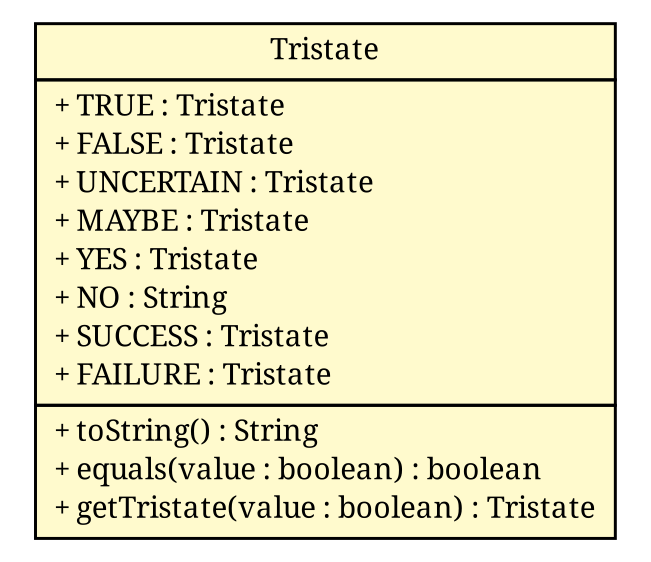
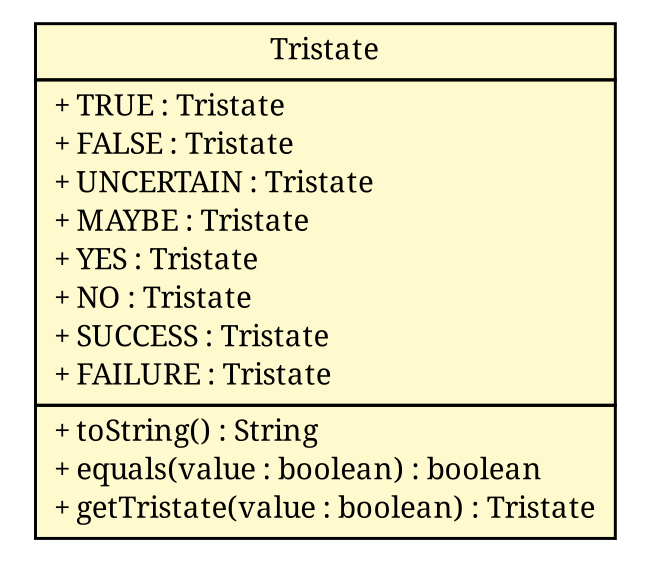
node "Tristate": text "+ NO : String" -> "+ NO : Tristate"
